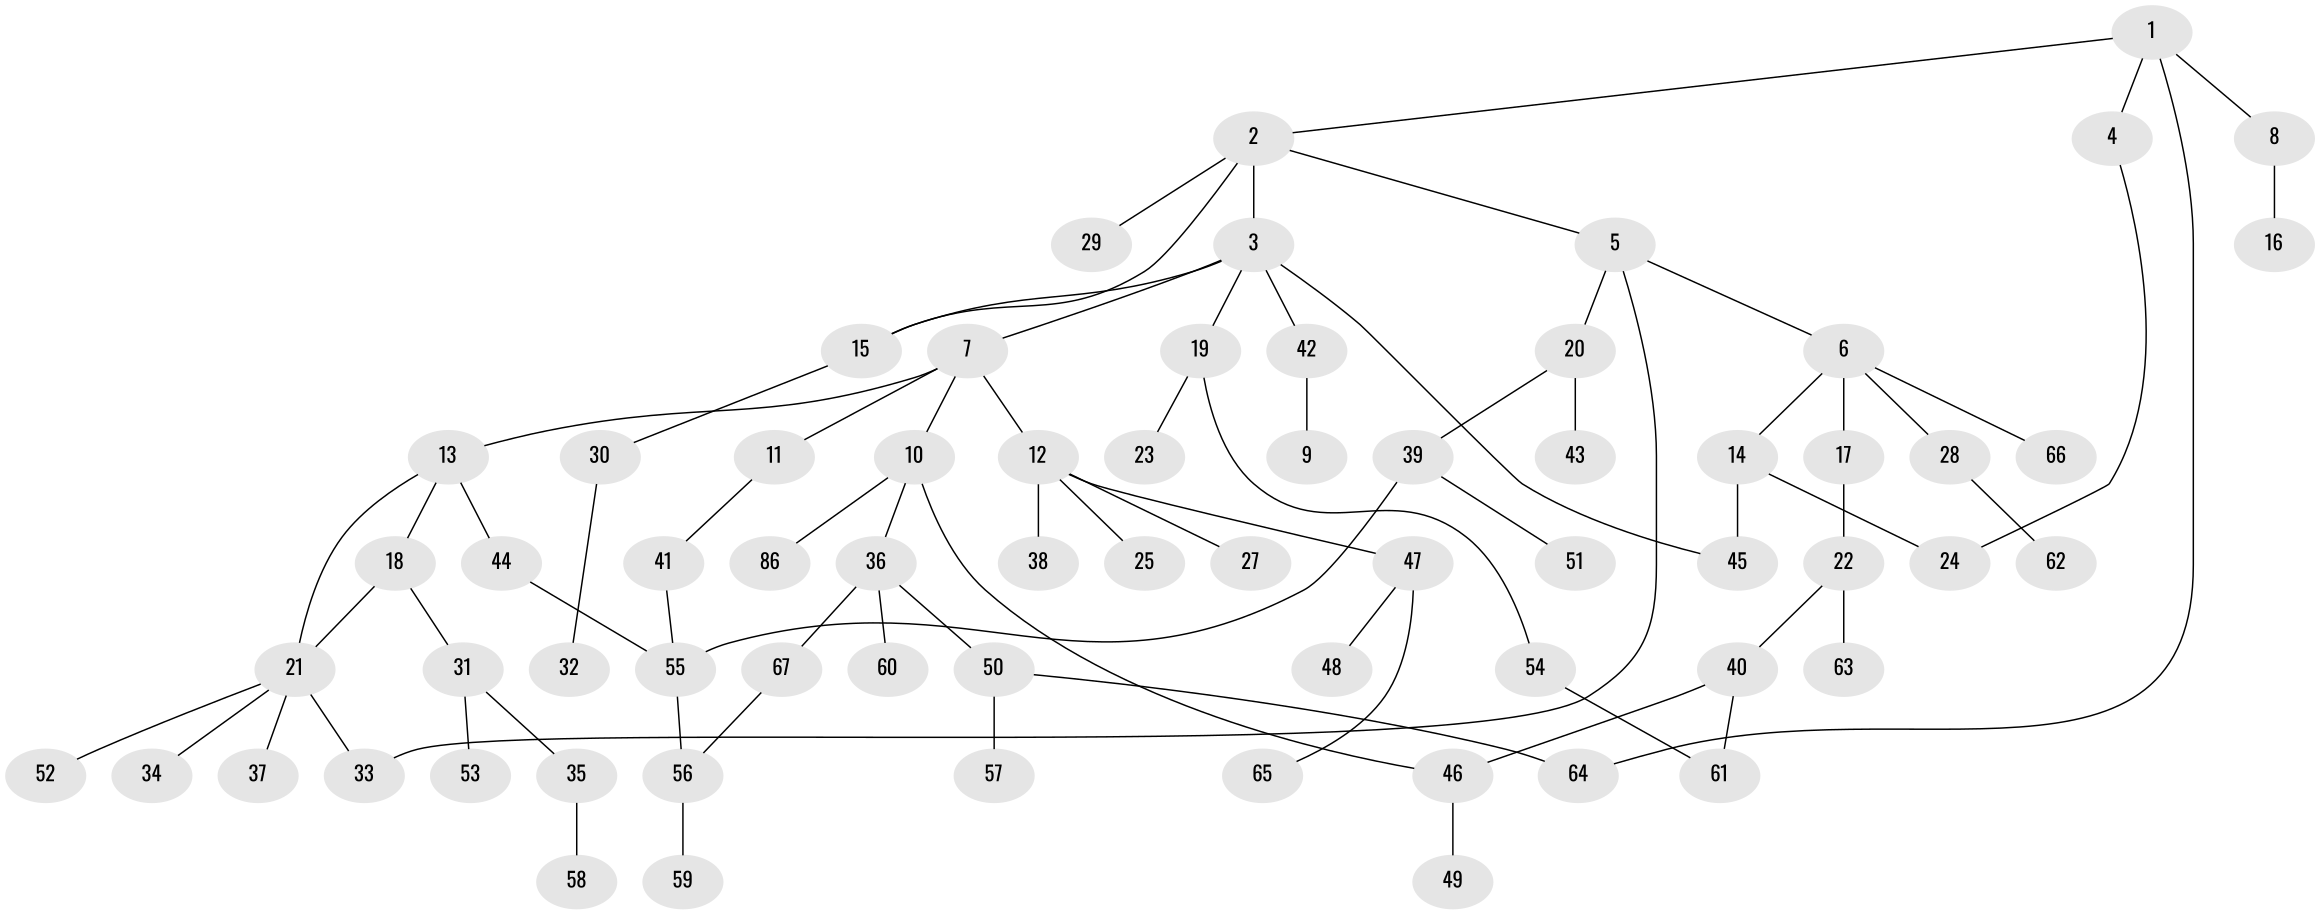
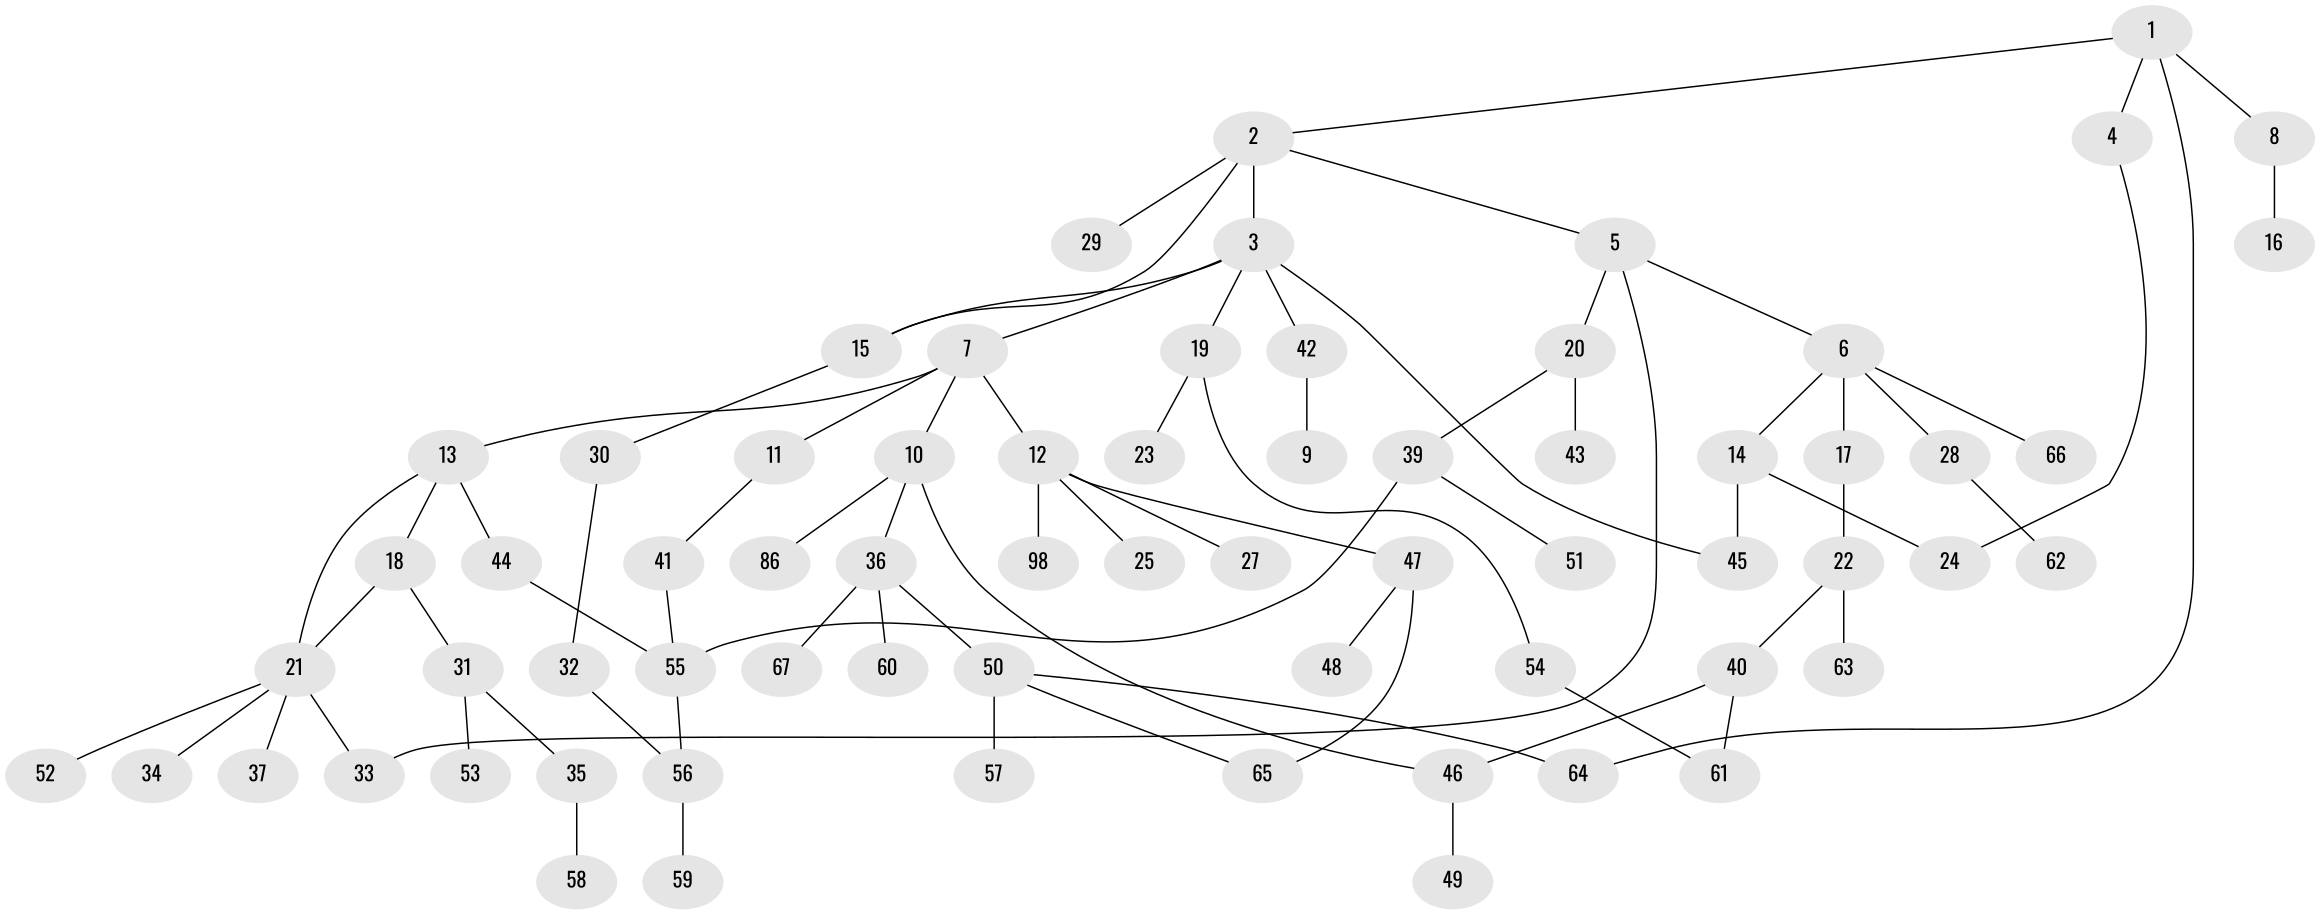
node "38": label "38" -> "98"
edge "67" -- "56": now "32" -- "56"
edge "50" -- "65": added
